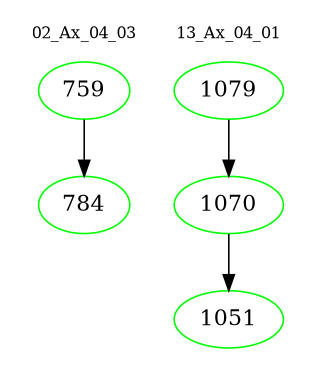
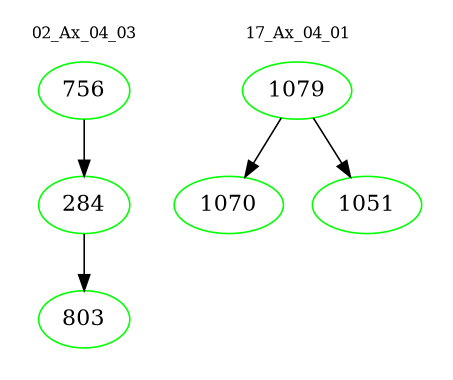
cluster "13_Ax_04_01": label "13_Ax_04_01" -> "17_Ax_04_01"
node "759": label "759" -> "756"
node "784": label "784" -> "284"
edge "1070" -> "1051": now "1079" -> "1051"
node "803": added
